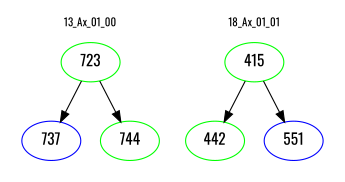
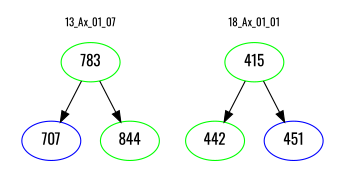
cluster "13_Ax_01_00": label "13_Ax_01_00" -> "13_Ax_01_07"
node "723": label "723" -> "783"
node "737": label "737" -> "707"
node "744": label "744" -> "844"
node "551": label "551" -> "451"
